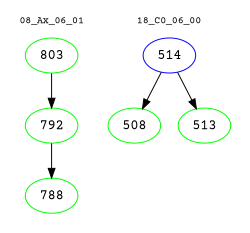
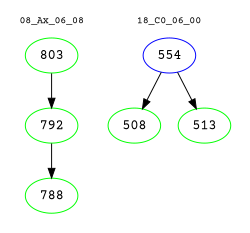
cluster "08_Ax_06_01": label "08_Ax_06_01" -> "08_Ax_06_08"
node "514": label "514" -> "554"
